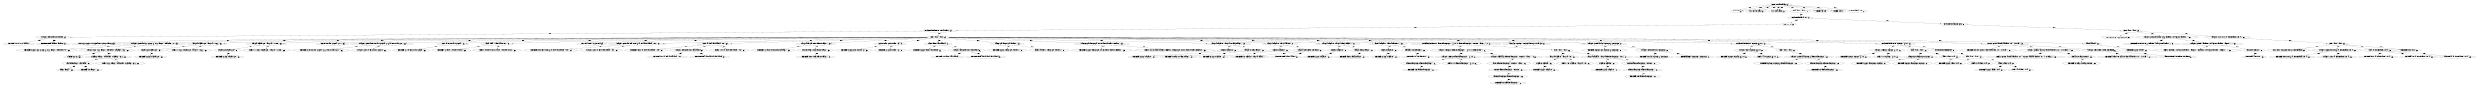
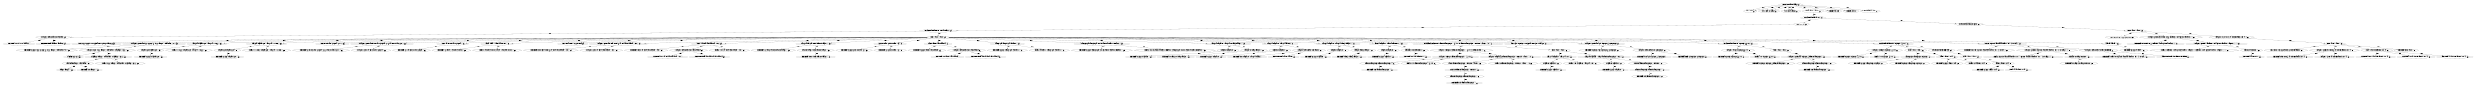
node "(LITERAL,0,getCombinedClasspath().toString().length() > 0)": added
